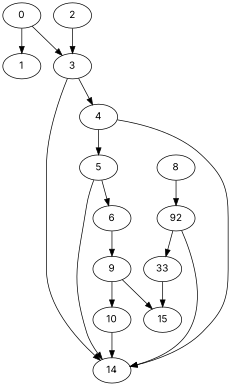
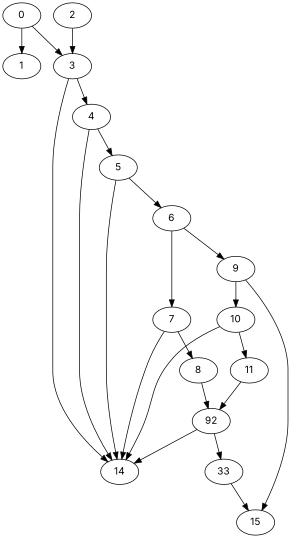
node "7": added
node "11": added
